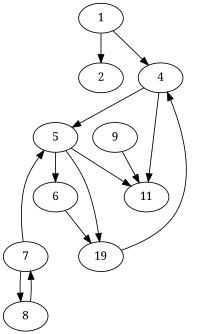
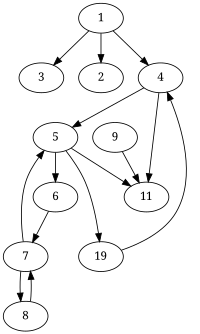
node "3": added
edge "6" -> "19": now "6" -> "7"
